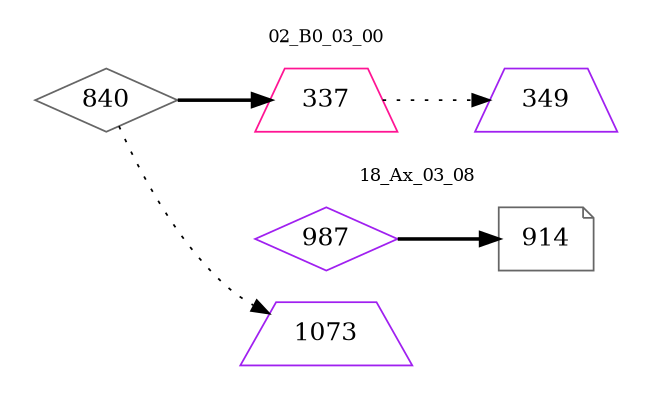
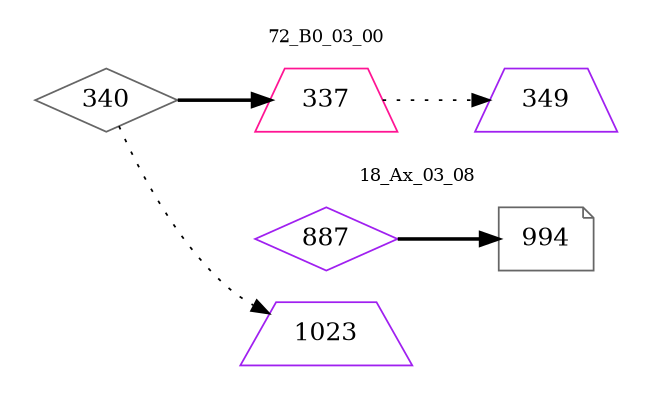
cluster "02_B0_03_00": label "02_B0_03_00" -> "72_B0_03_00"
node "840": label "840" -> "340"
node "987": label "987" -> "887"
node "914": label "914" -> "994"
node "1073": label "1073" -> "1023"
